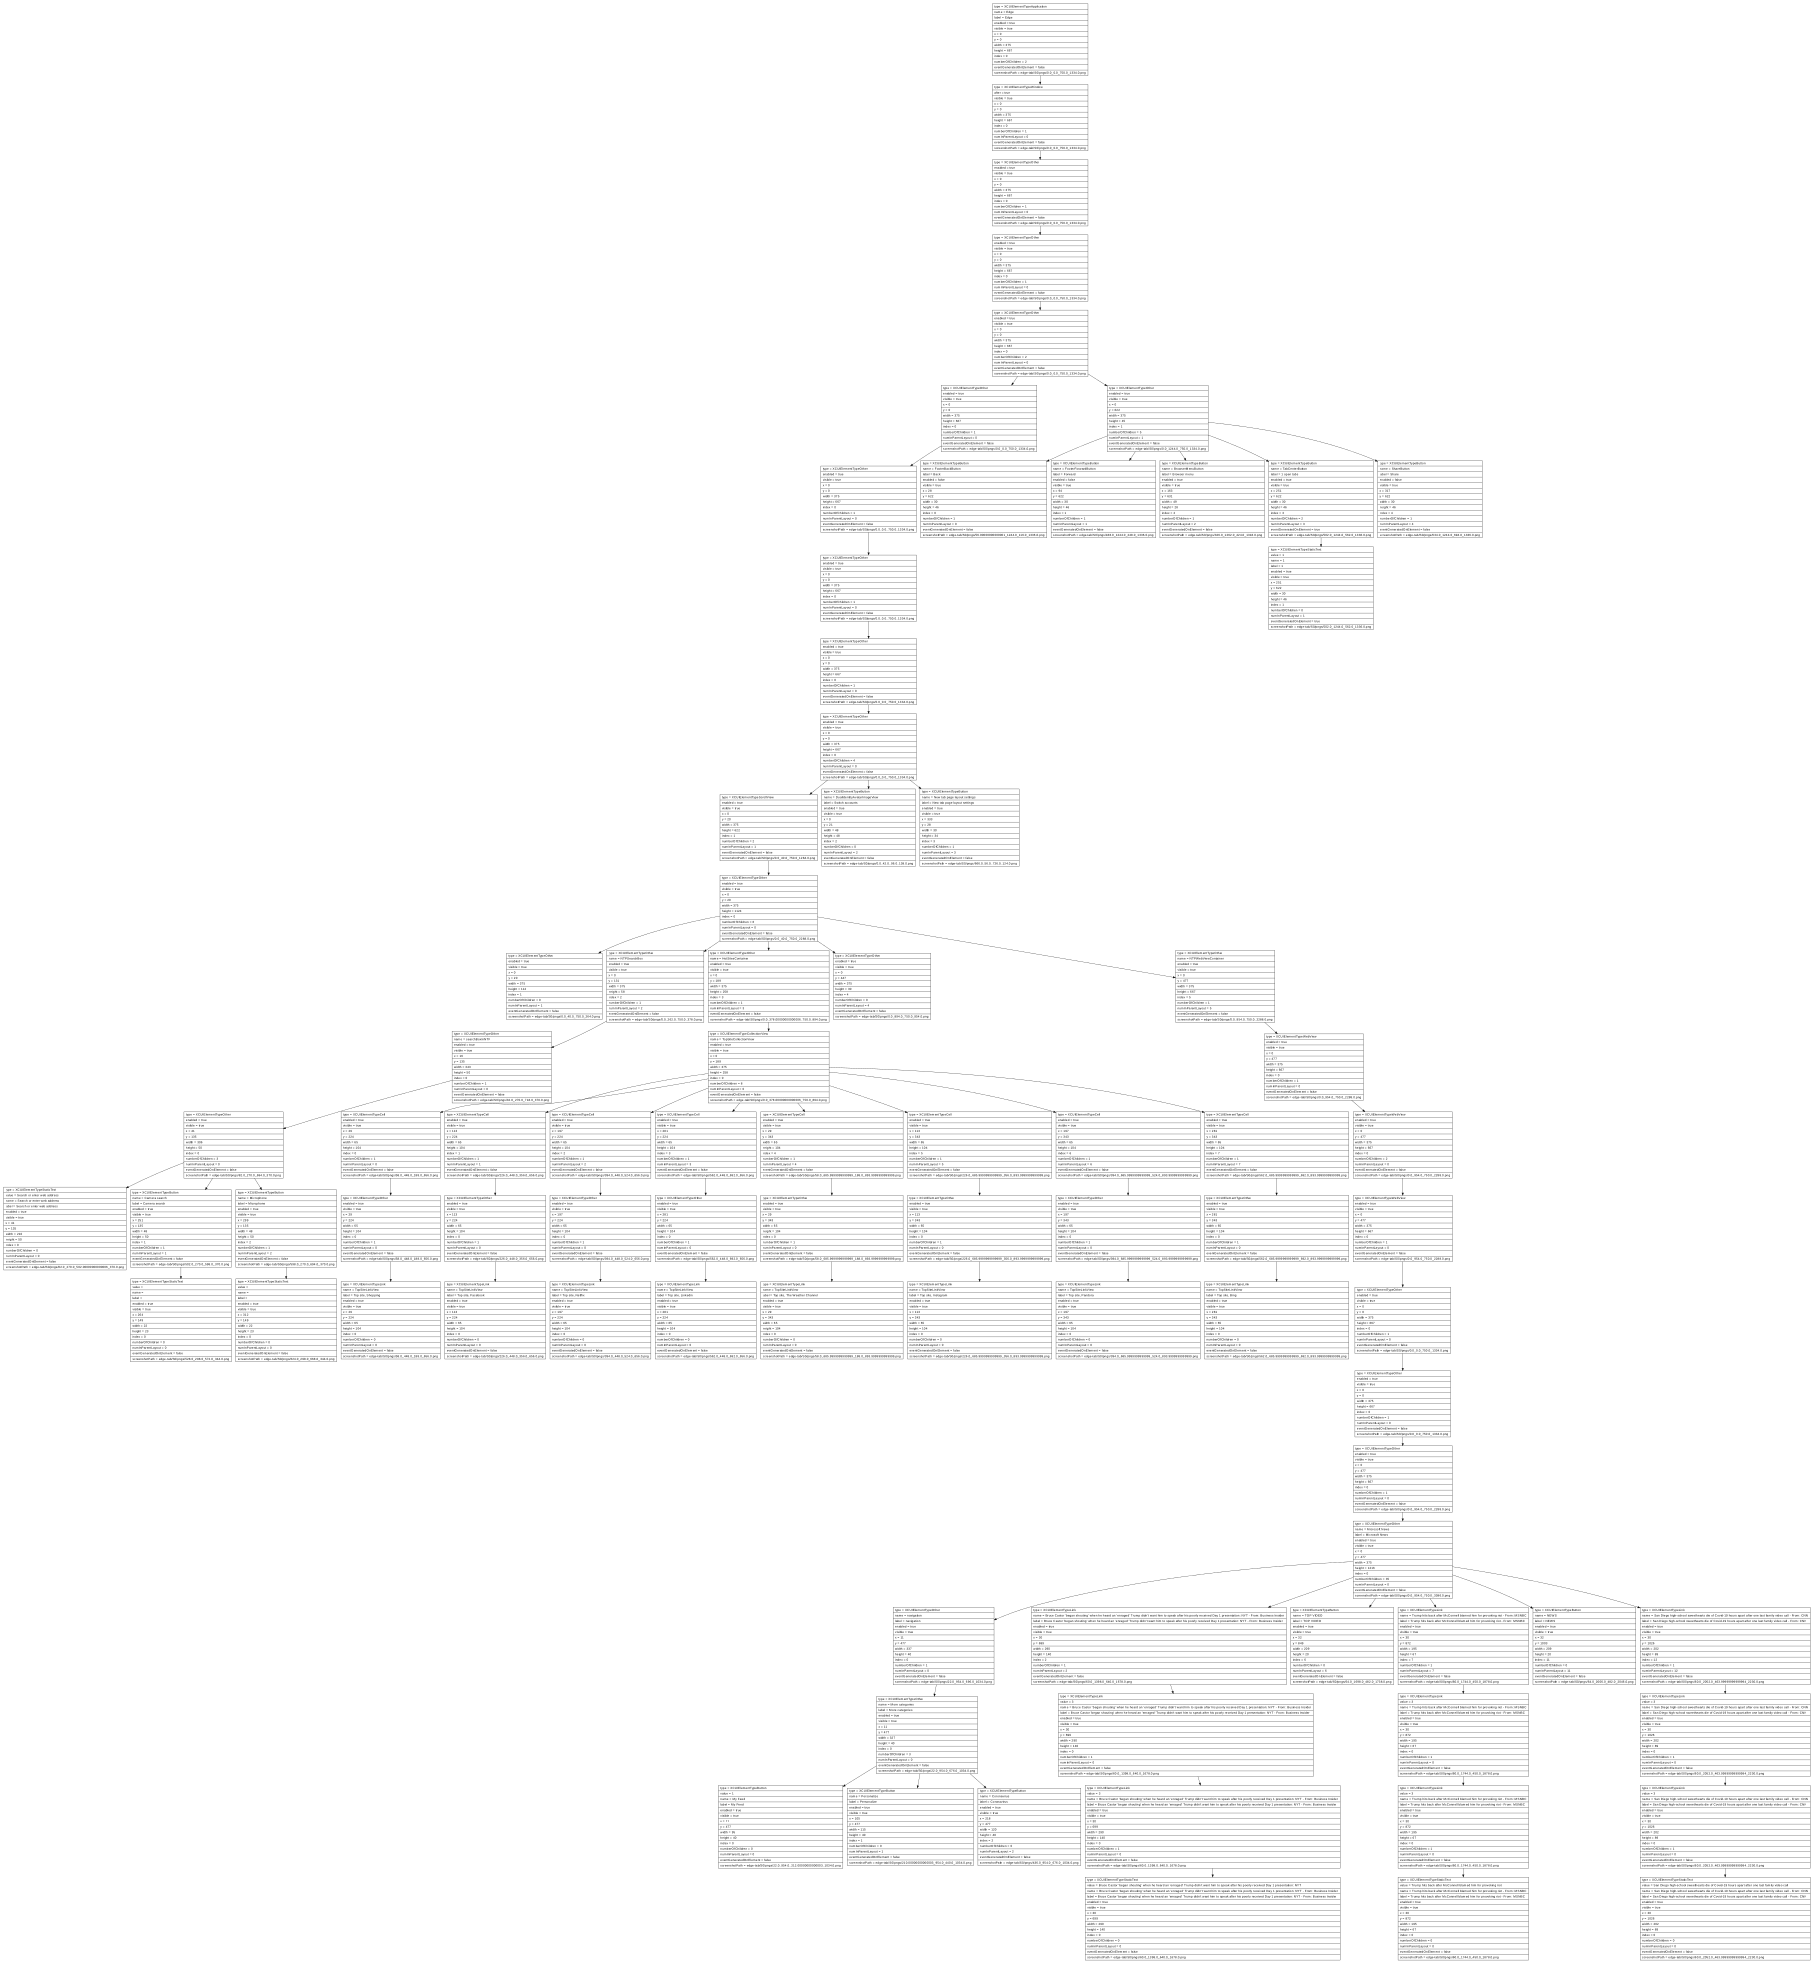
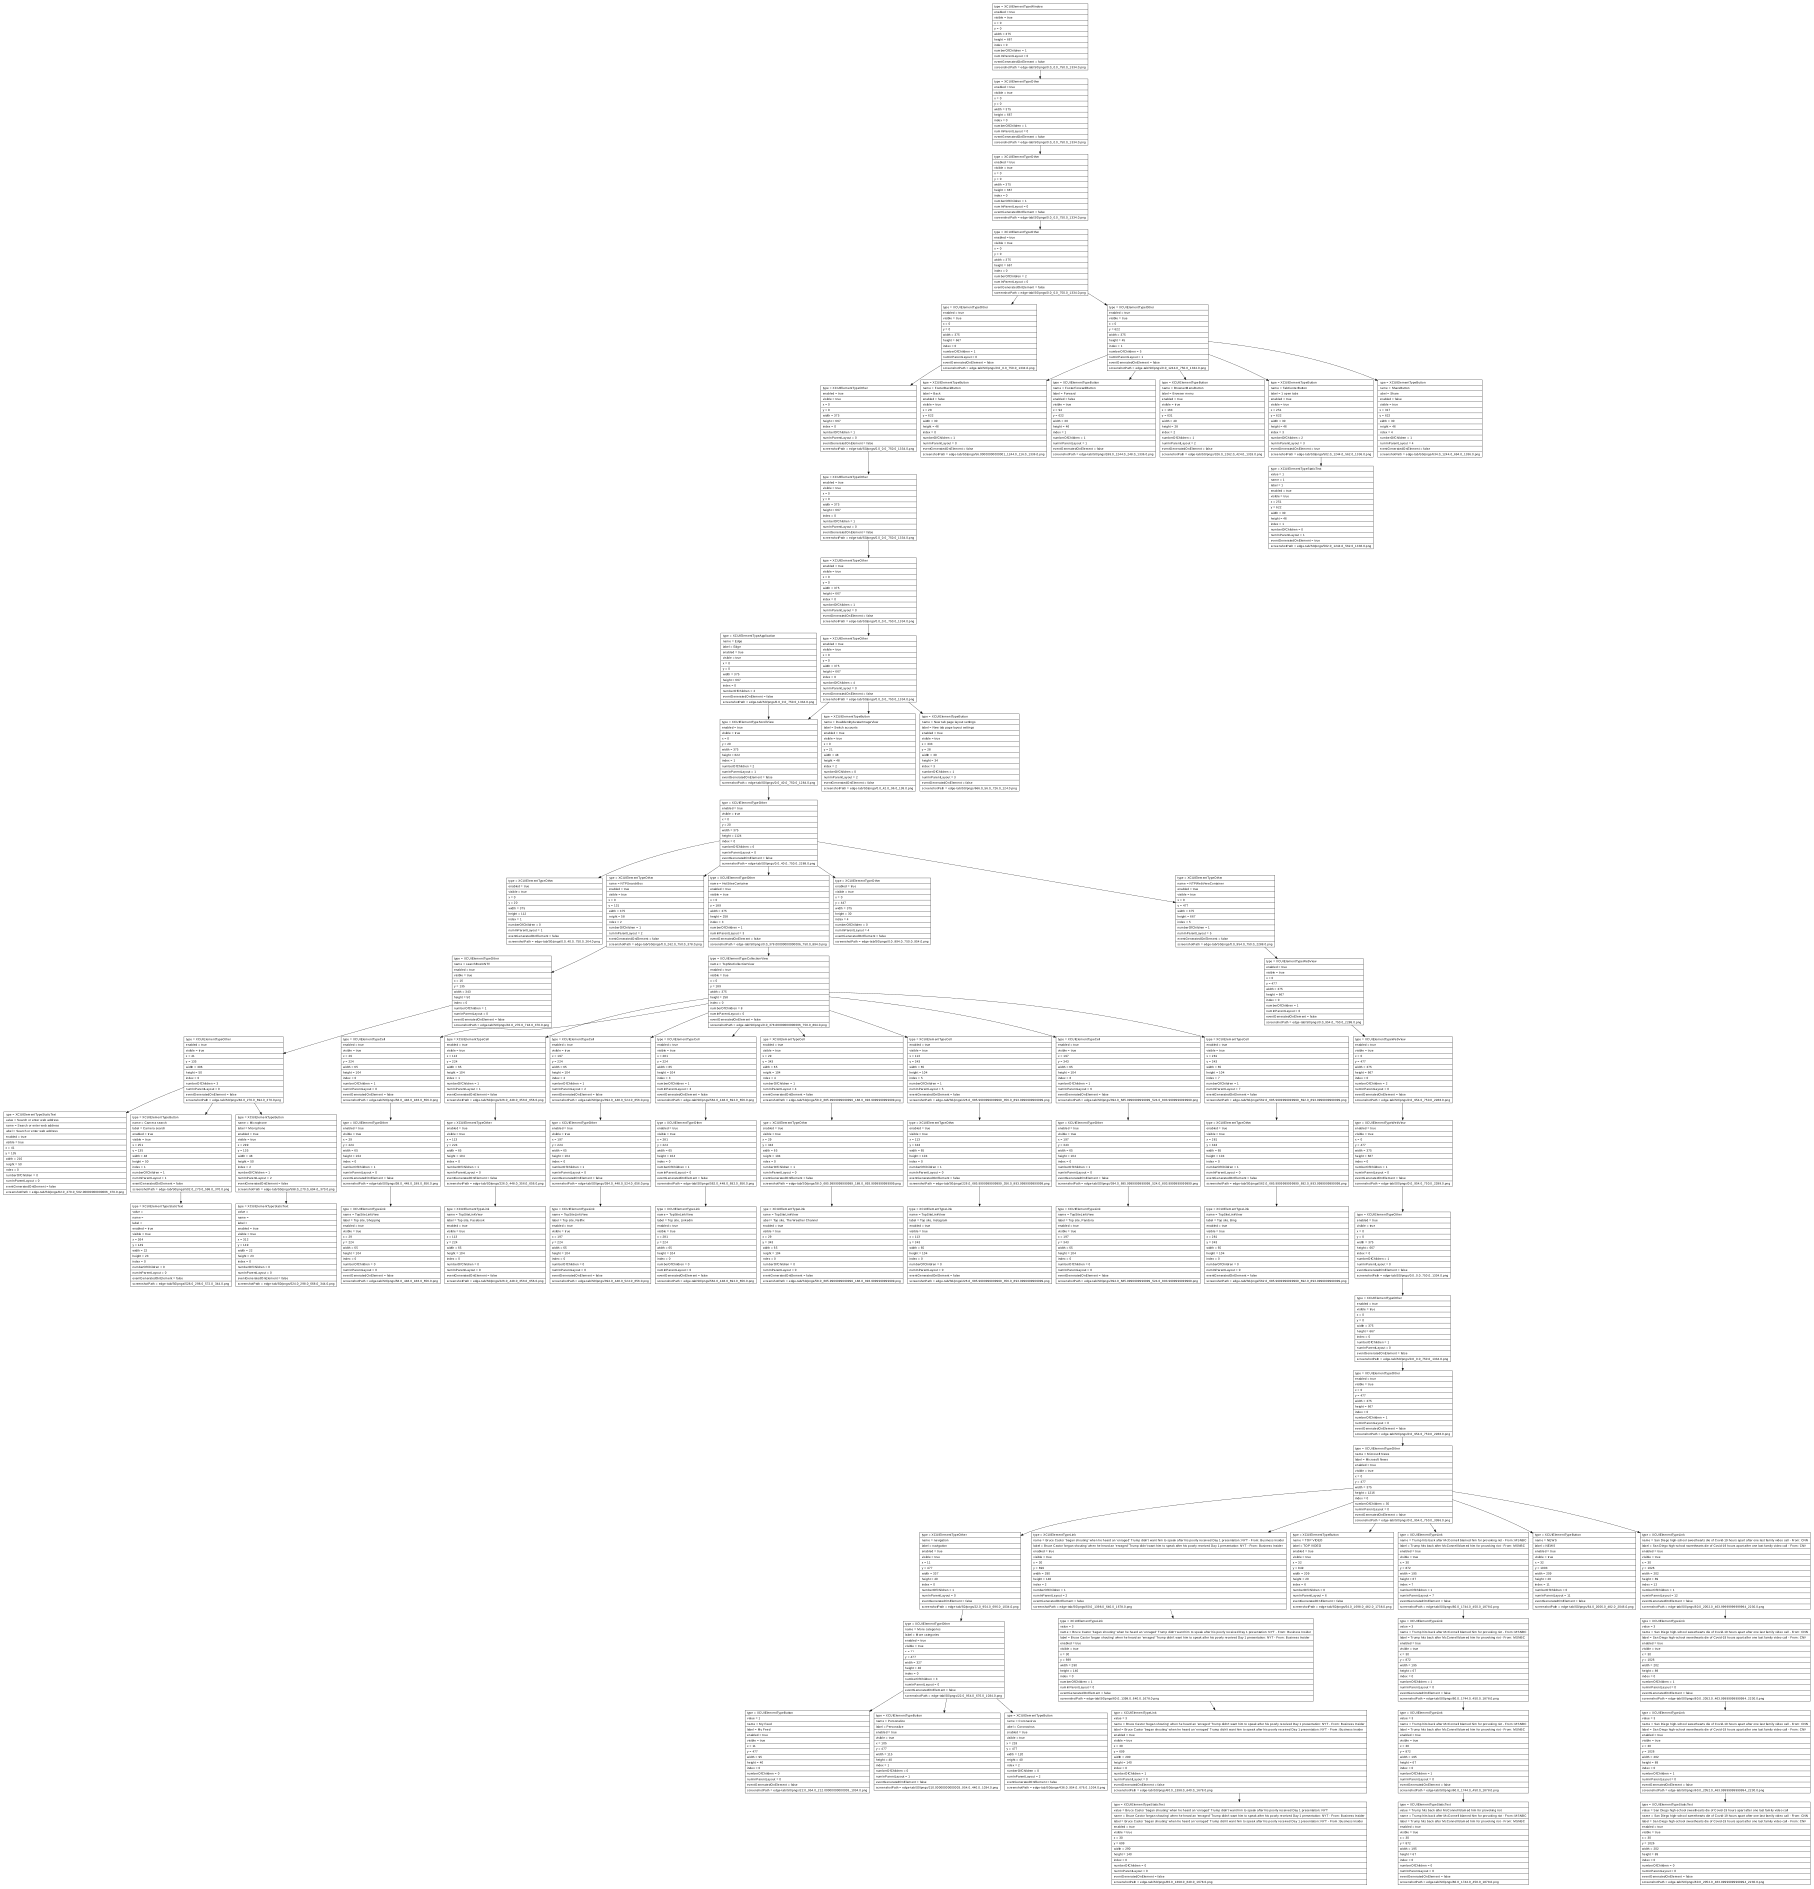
edge "type = XCUIElementTypeApplication" -> "type = XCUIElementTypeWindow": now "type = XCUIElementTypeApplication" -> "type = XCUIElementTypeScrollView"
node "type = XCUIElementTypeWindow": text "after = true" -> "enabled = true"
